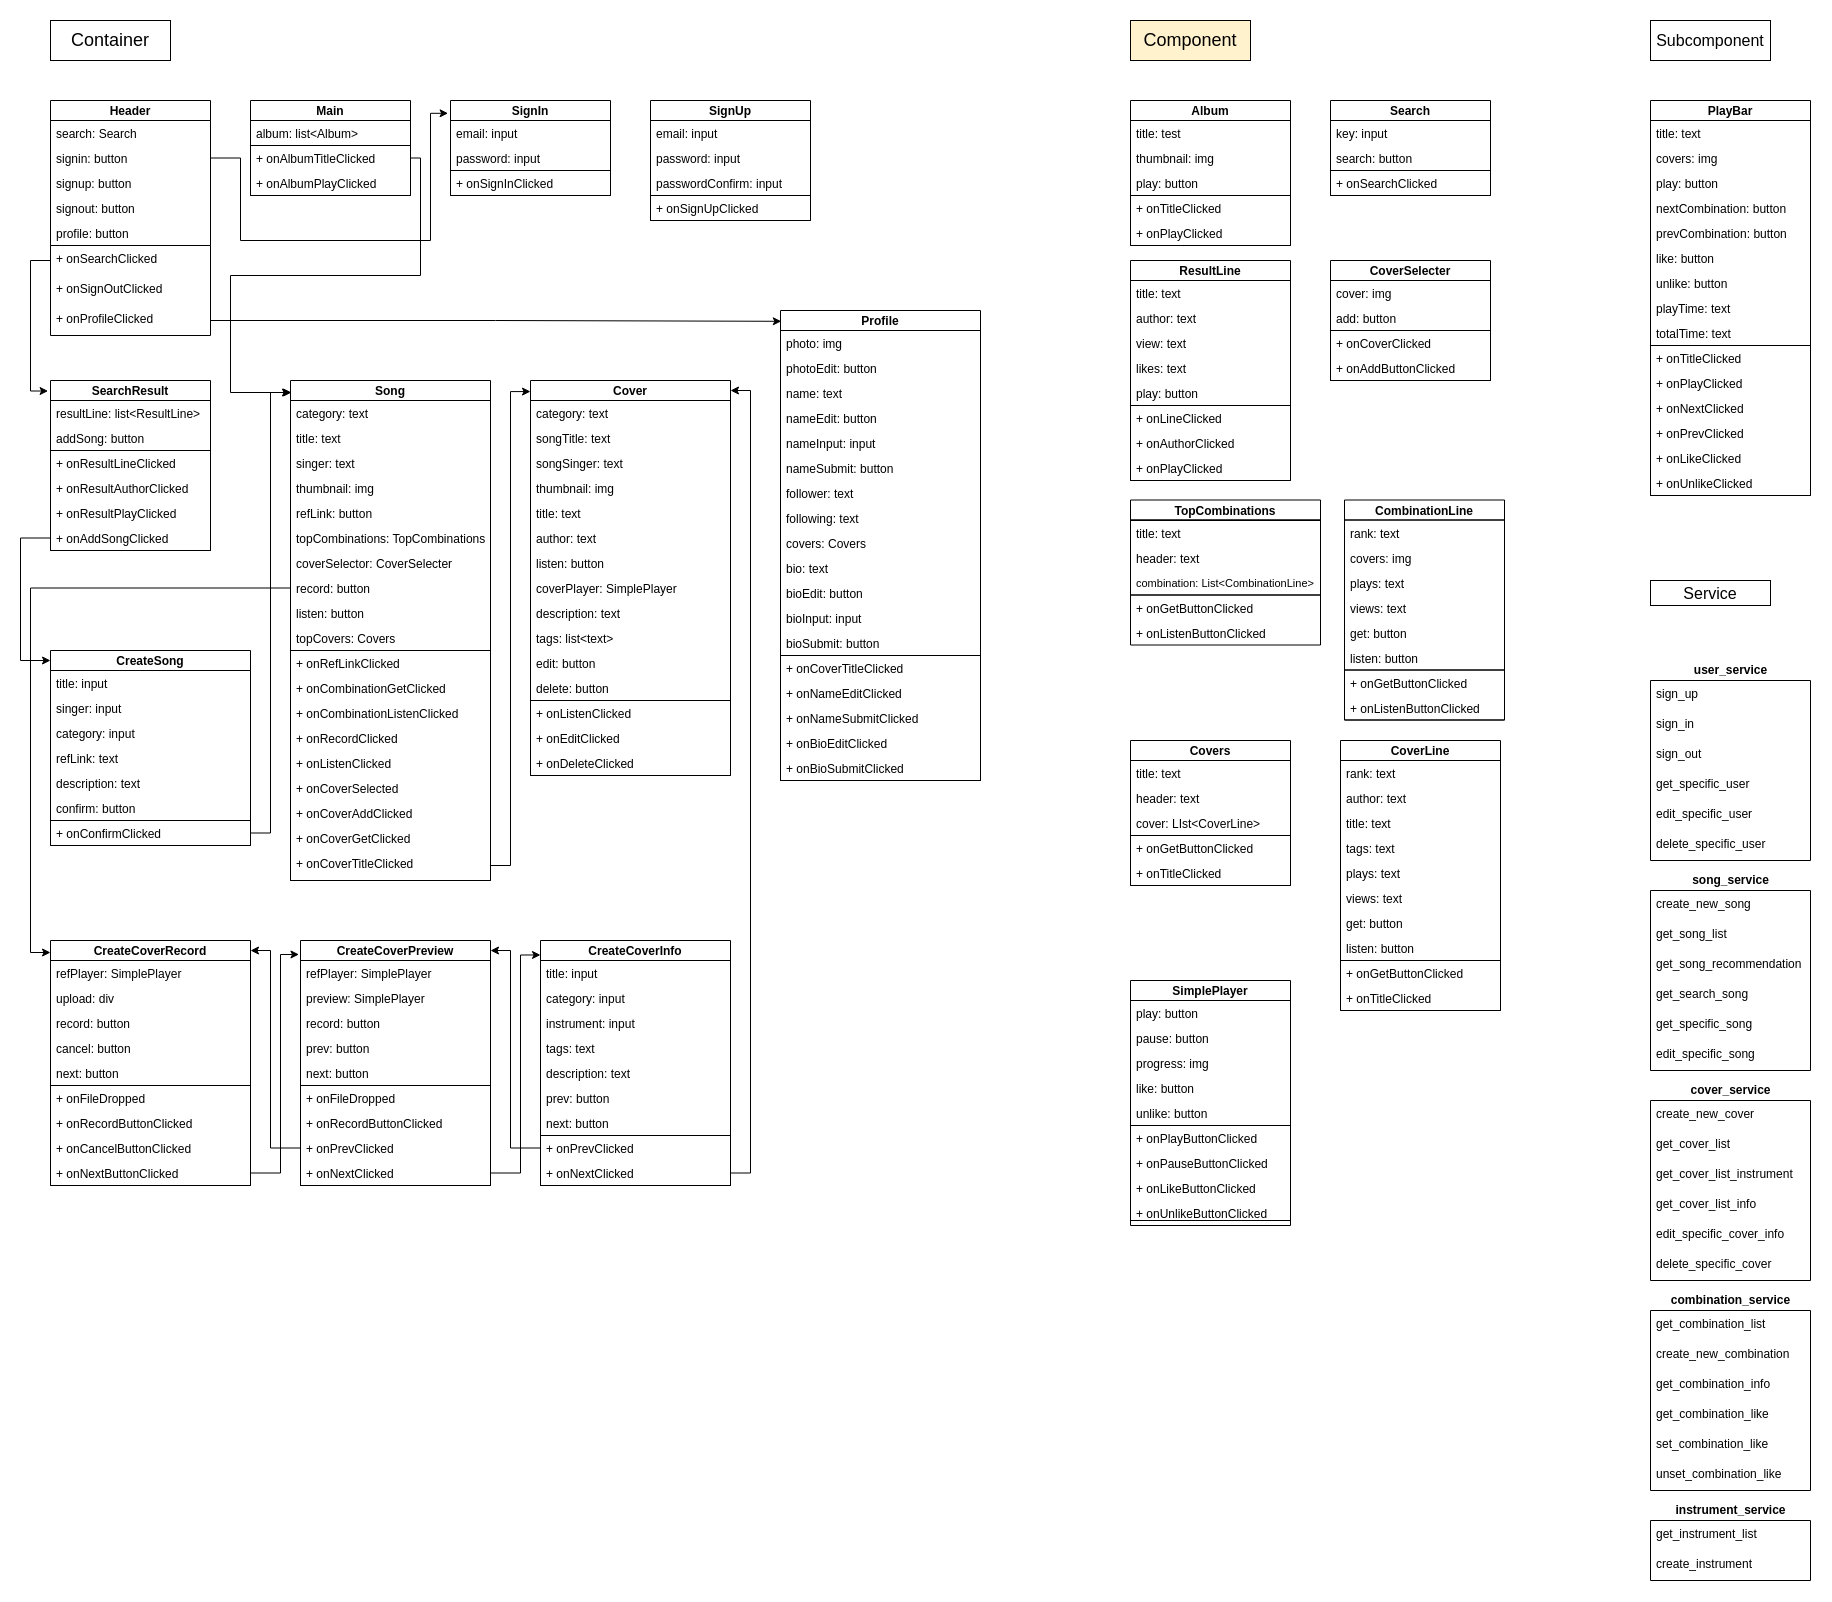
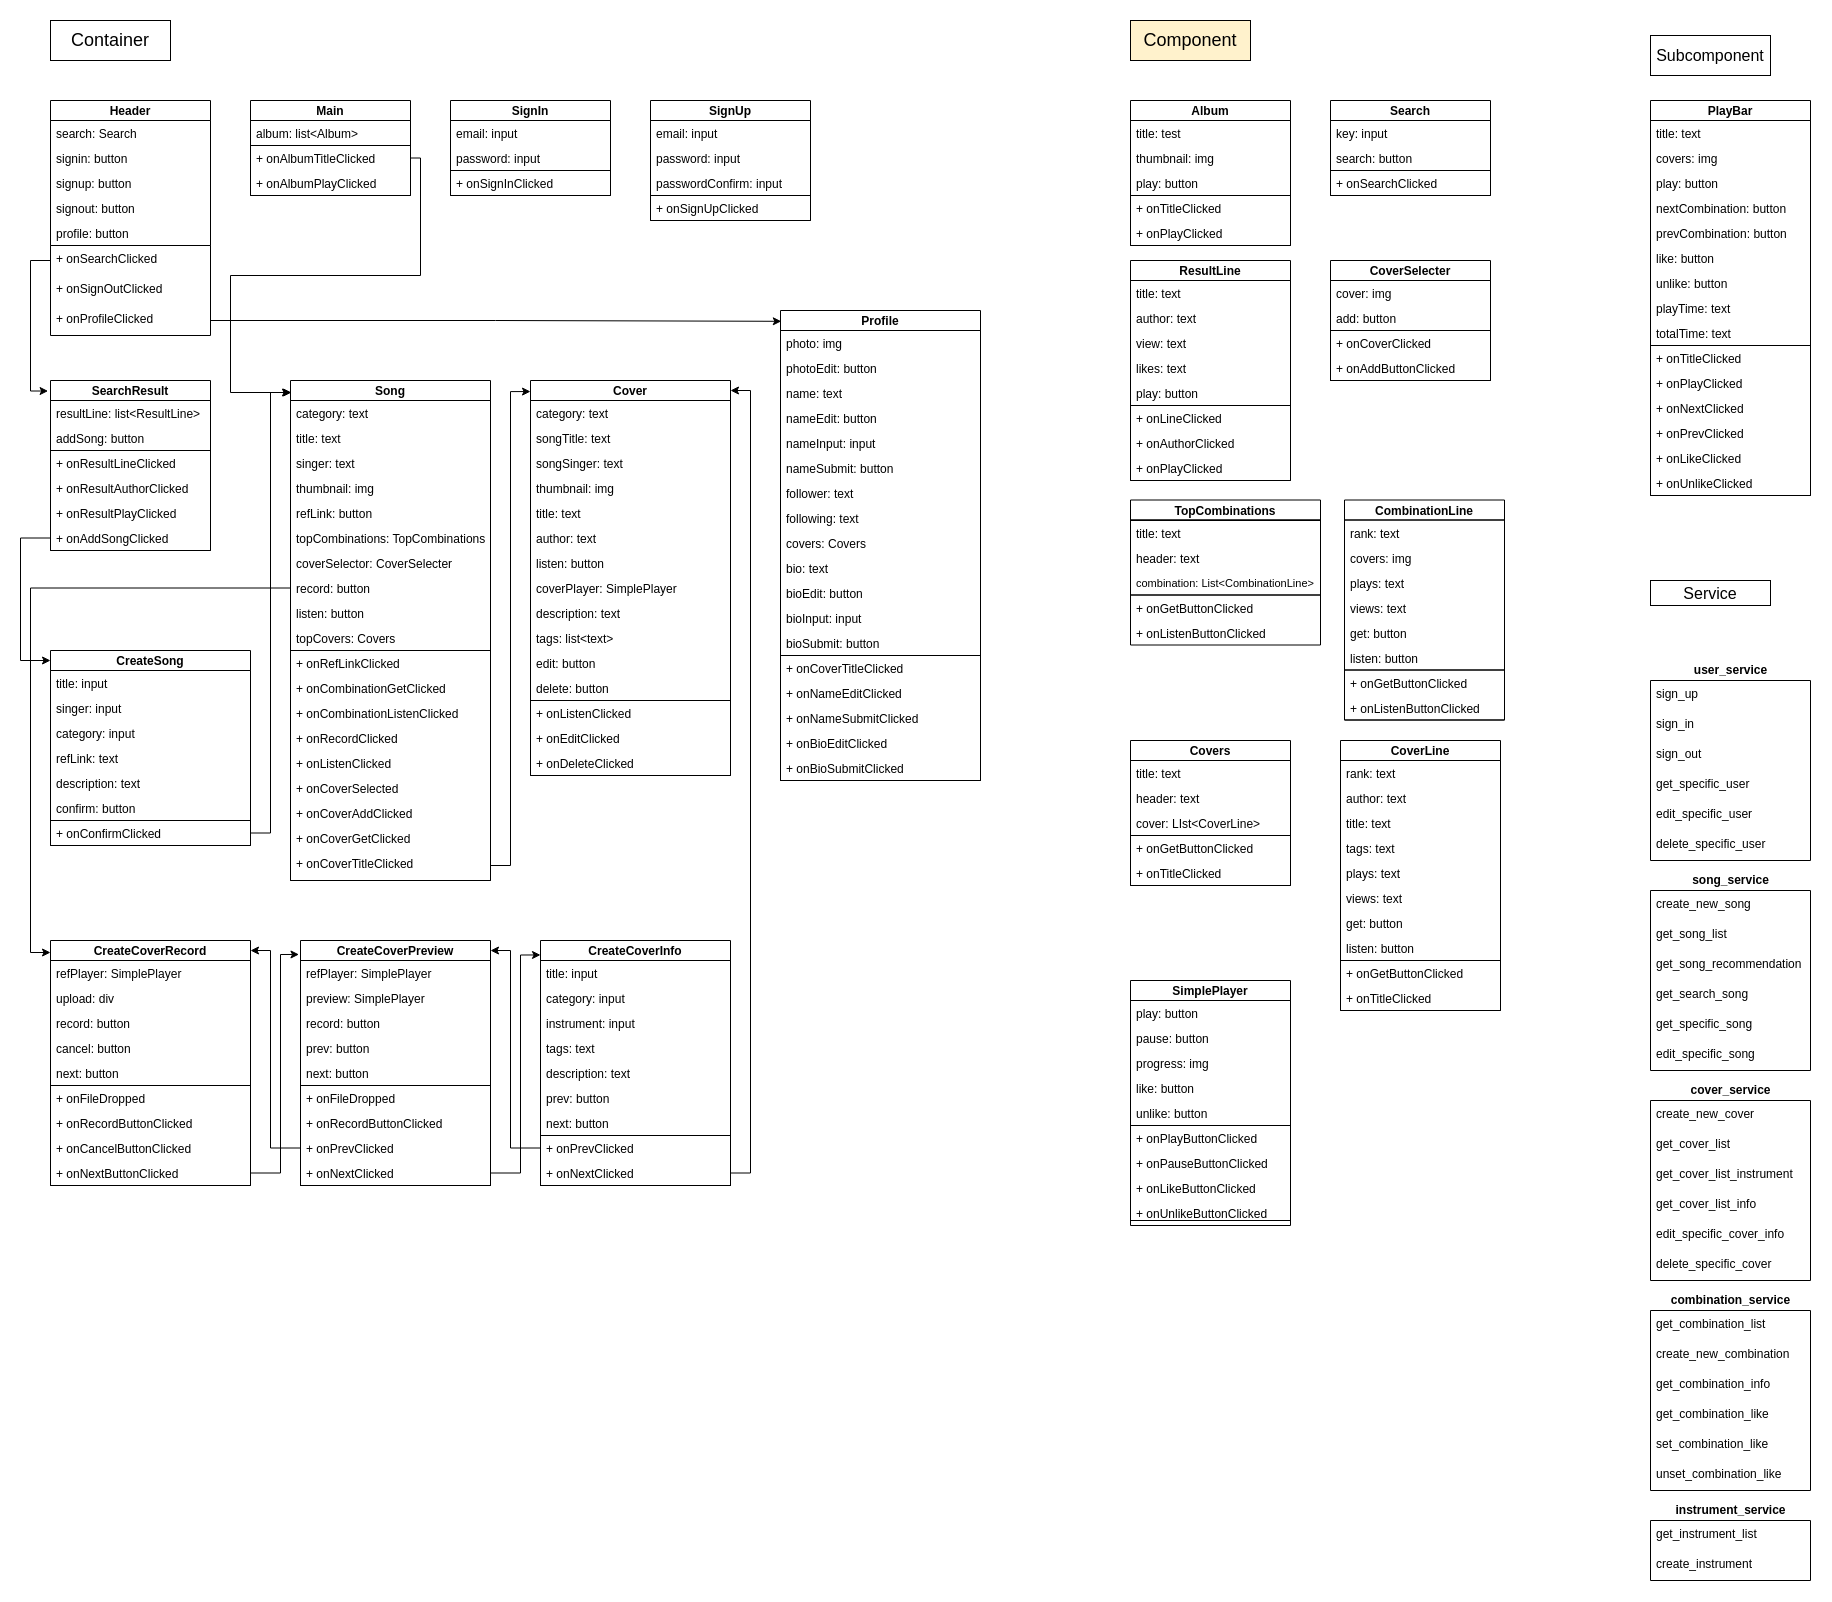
node "Subcomponent": moved (1711, 41) -> (1711, 56)
edge "signin: button" -> "SignIn": removed
